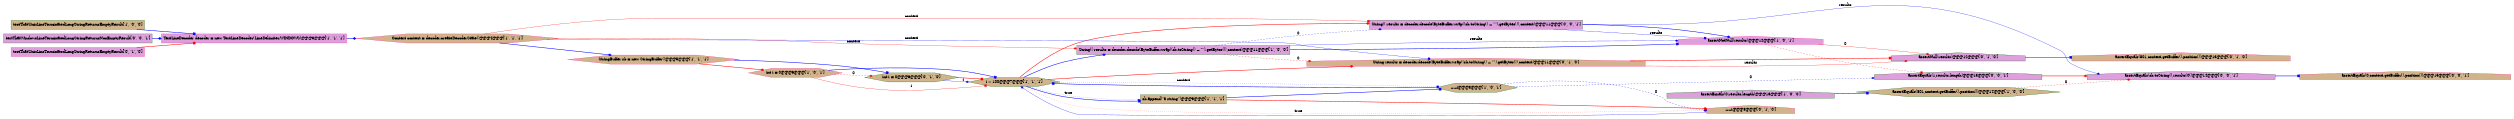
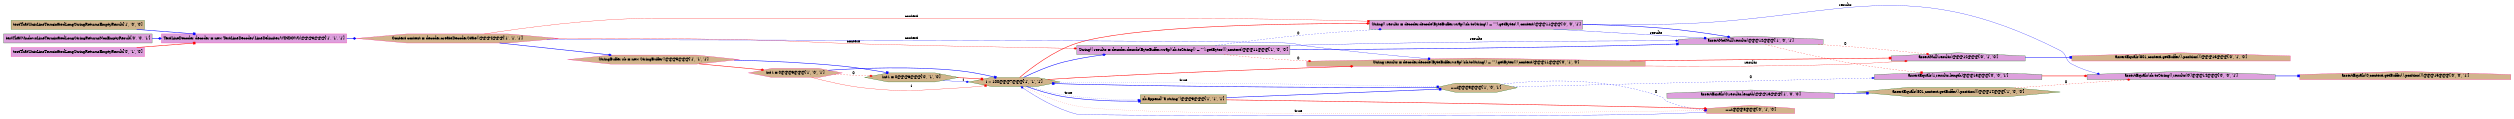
node "assertNotNull(results)@@@12@@@['1', '0', '1']": color deeppink -> darkgreen
edge "assertNotNull(results)@@@12@@@['1', '0', '1']" -> "assertNull(results)@@@12@@@['0', '1', '0']": style solid -> dashed
edge "i < 100@@@7@@@['1', '1', '1']" -> "++i@@@8@@@['1', '0', '1']": label "context" -> "true"
